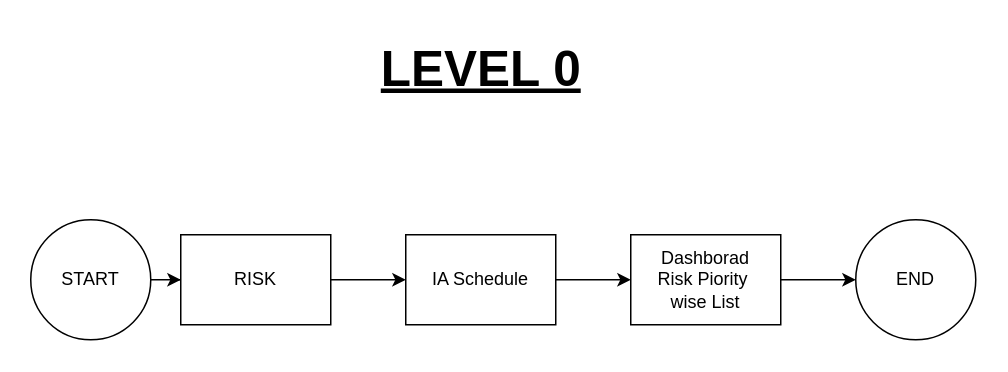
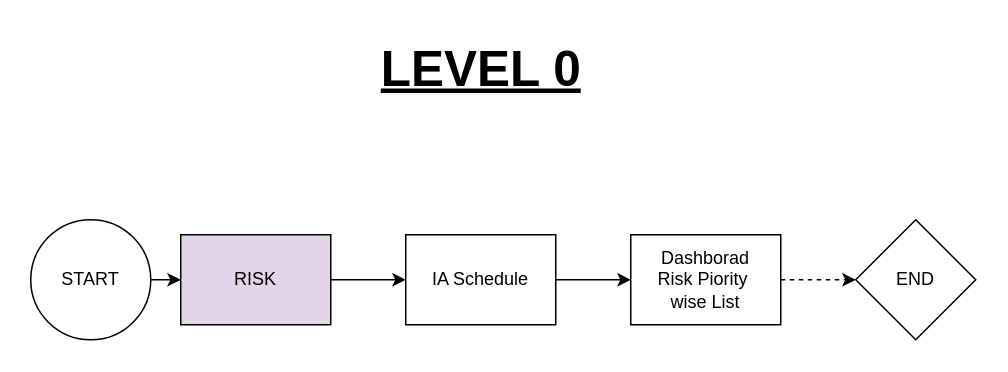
node "RISK": fillcolor #ffffff -> #e1d5e7
edge "Dashborad Risk Piority wise List" -> "END": style solid -> dashed
node "END": shape ellipse -> diamond
